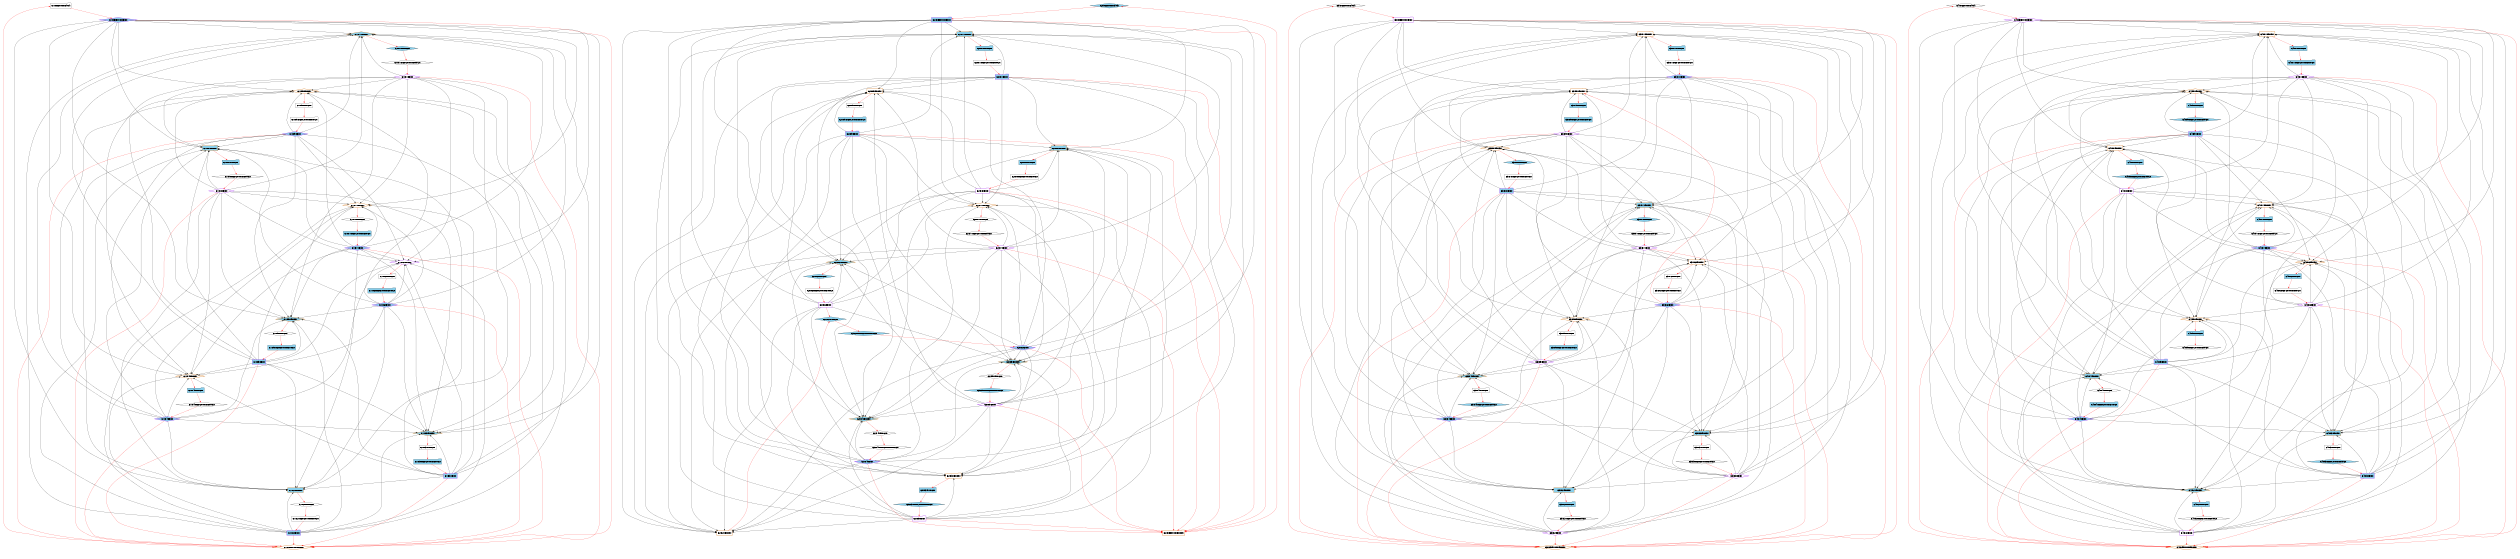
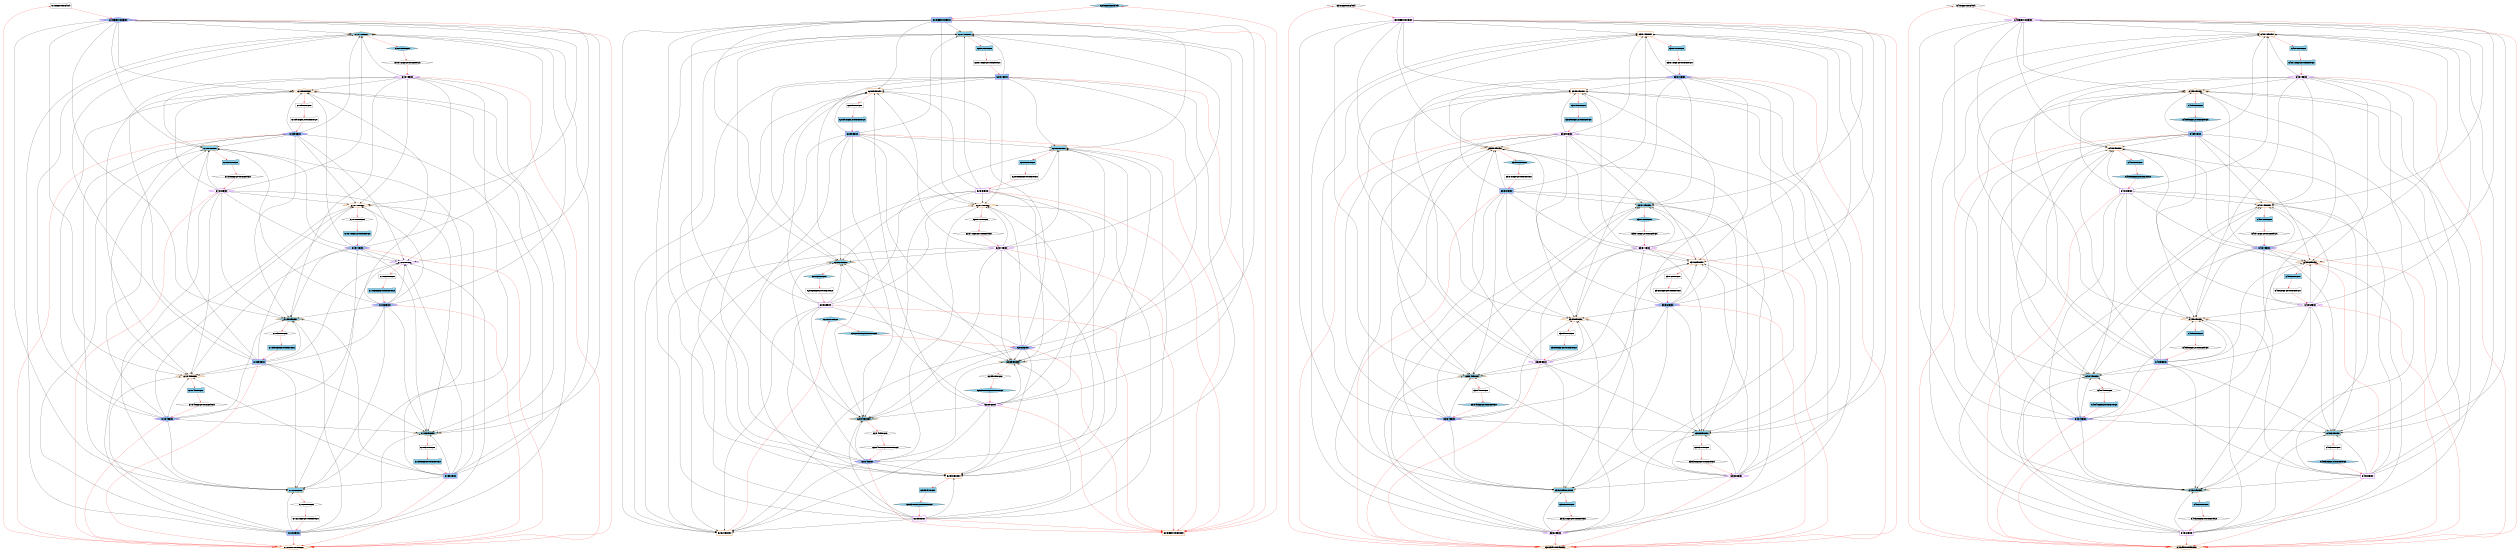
edge "G3_P6_EXIT" -> "G3_P9_ENTRY": color red -> black
edge "G2_P6_EXIT" -> "G2_P2_BLOCK0": now "G2_P6_EXIT" -> "G2_DEFAULT_ENTRY"
edge "G4_P5_REPCOUNT_BLOCK" -> "G4_P5_EXIT": added
edge "G4_P3_EXIT" -> "G4_P6_ENTRY": color black -> red
node "G4_P3_EXIT": fillcolor skyblue -> white
node "G3_P2_ENTRY": label "G3_P2_ENTRY" -> "G3_P2_REPCOUNT"
